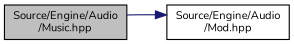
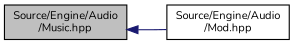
edge "Source/Engine/Audio /Music.hpp" -> "Source/Engine/Audio /Mod.hpp": reversed
